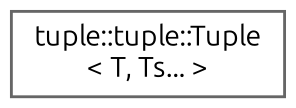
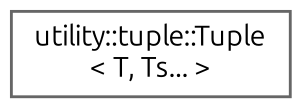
node "tuple::tuple::Tuple < T, Ts... >": label "tuple::tuple::Tuple < T, Ts... >" -> "utility::tuple::Tuple < T, Ts... >"
